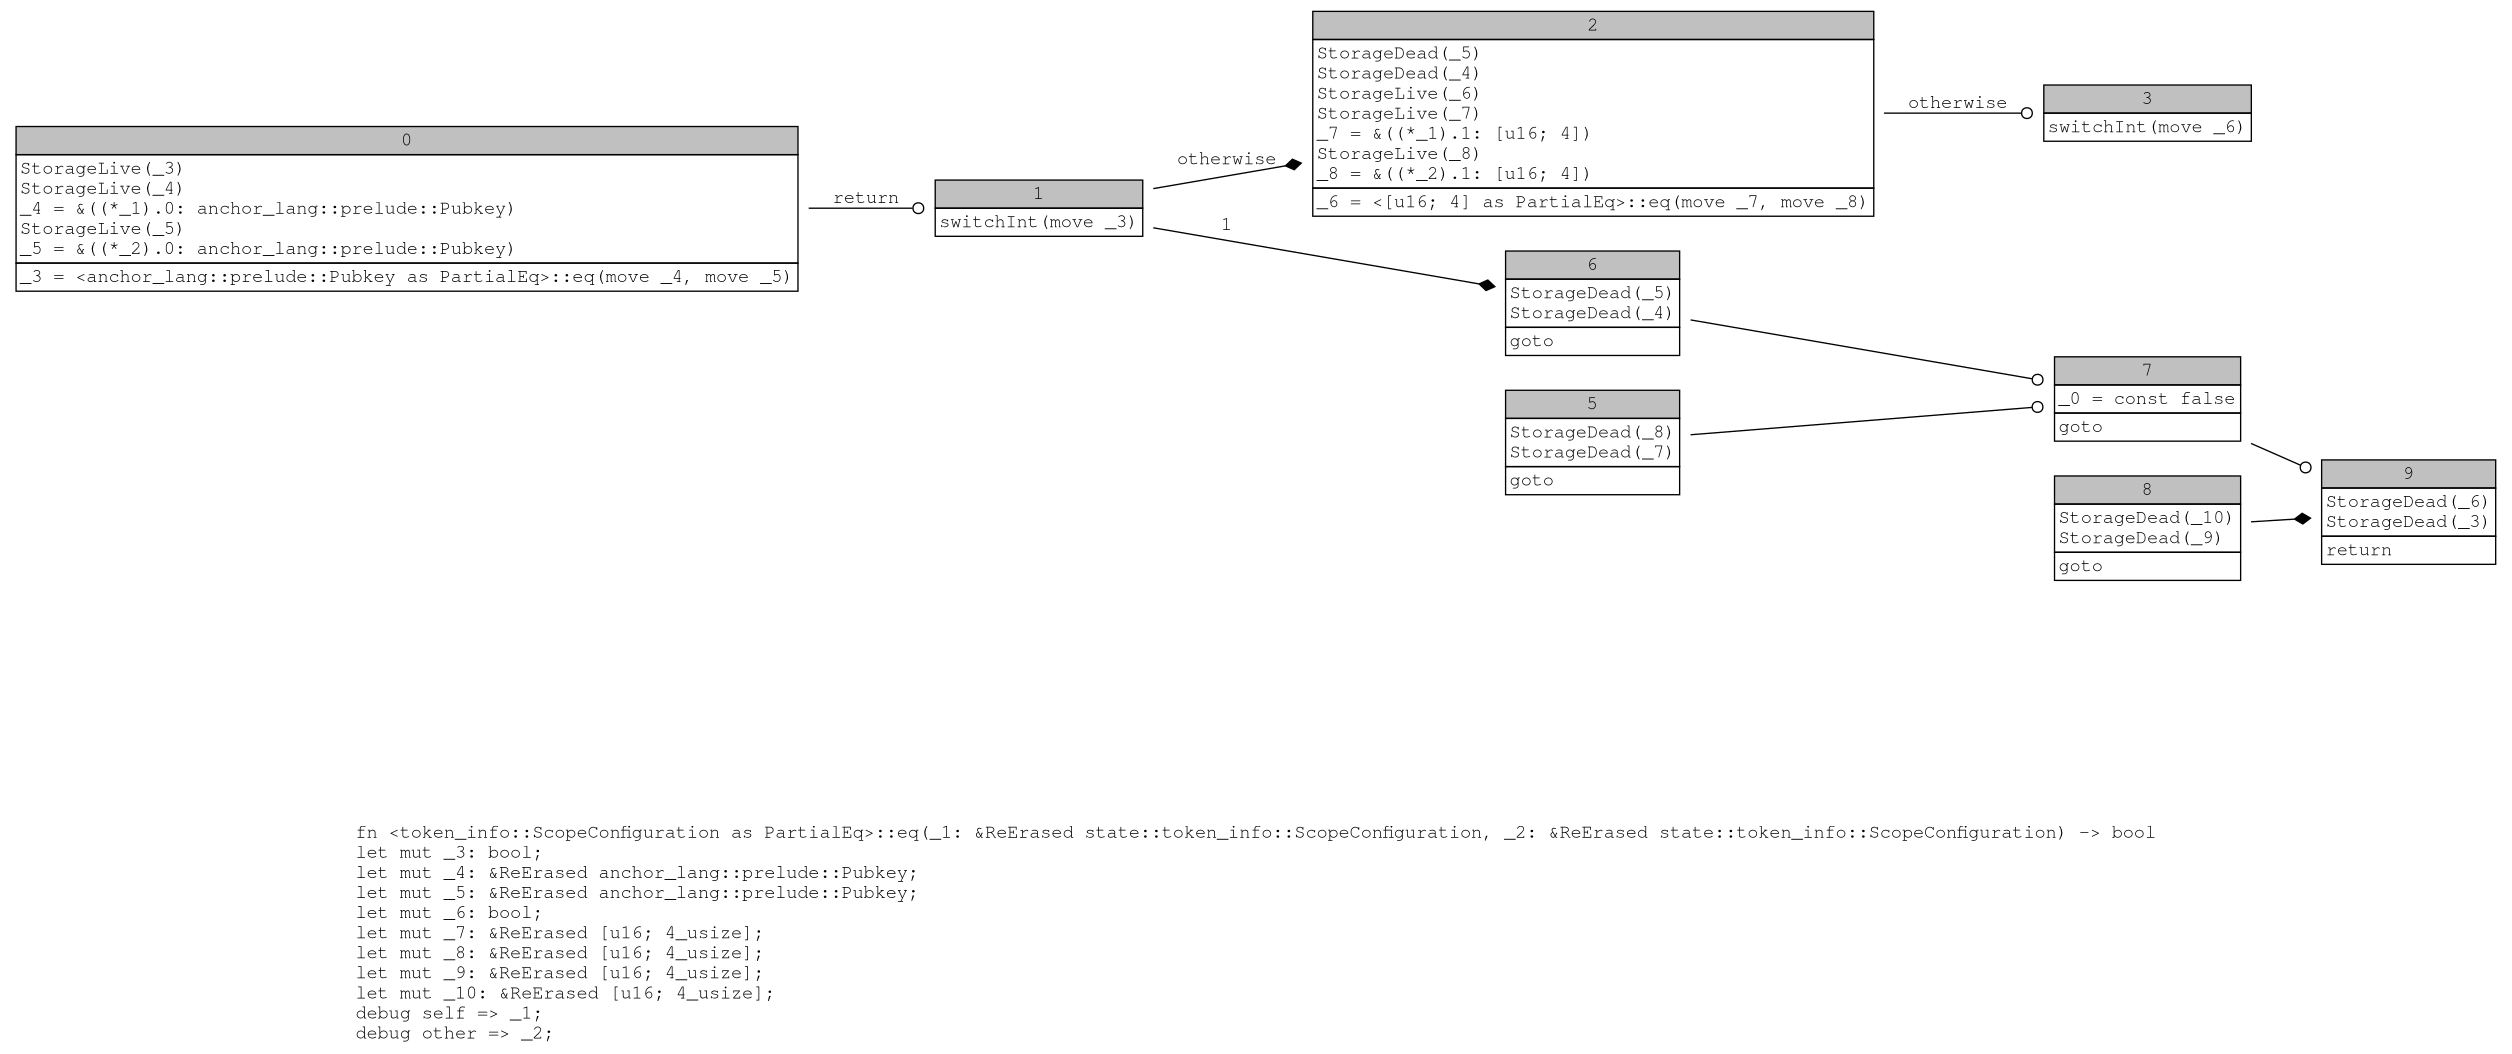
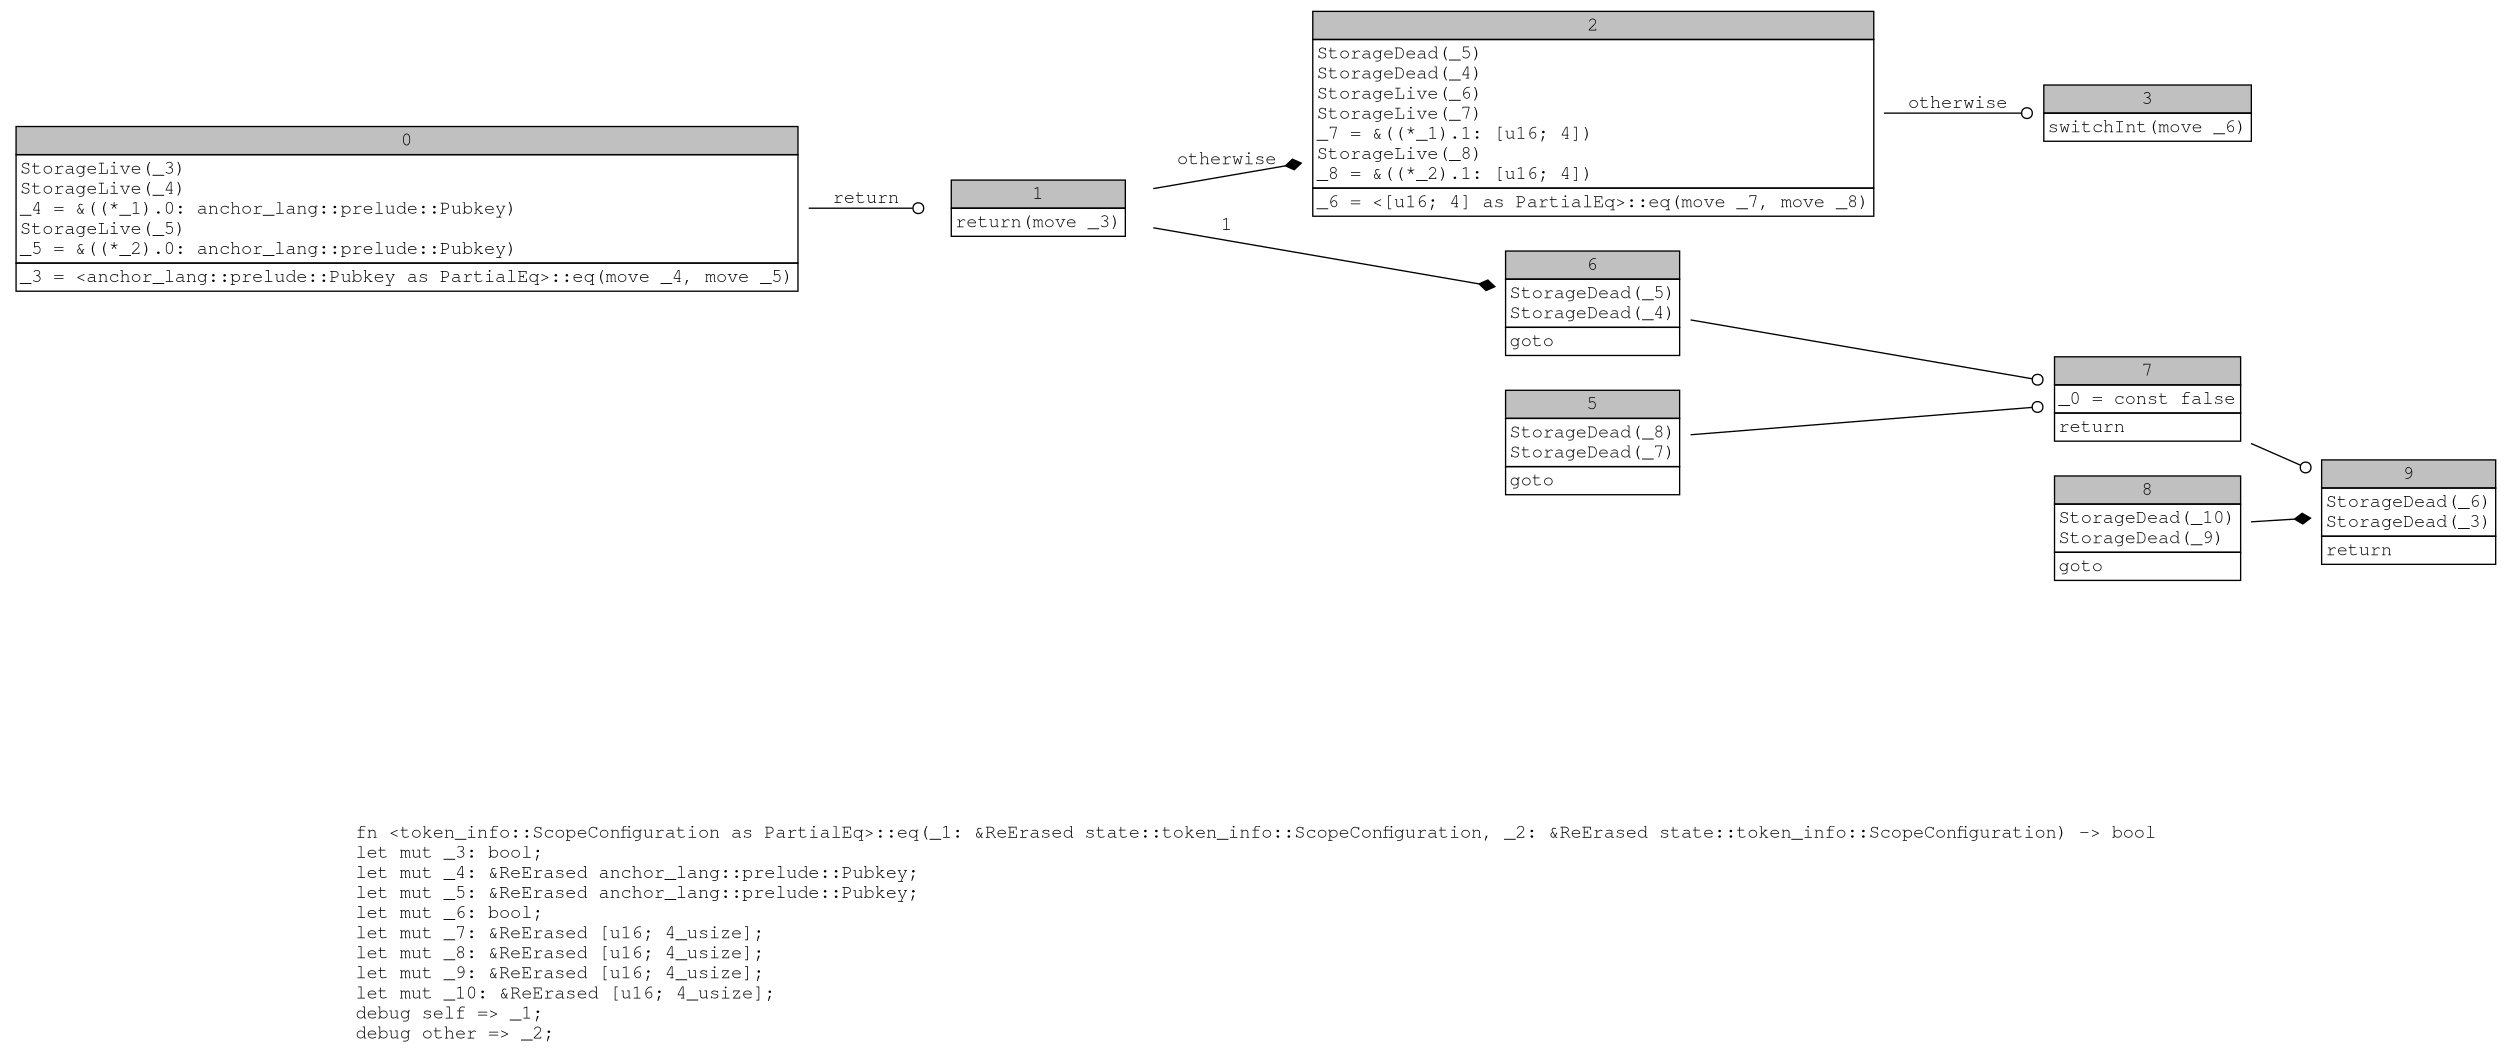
node "1": text "switchInt(move _3)" -> "return(move _3)"
node "7": text "goto" -> "return"
